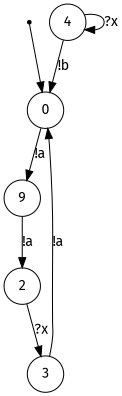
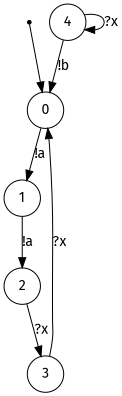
node "9": label "9" -> "1"
edge "3" -> "0": label "!a" -> "?x"
